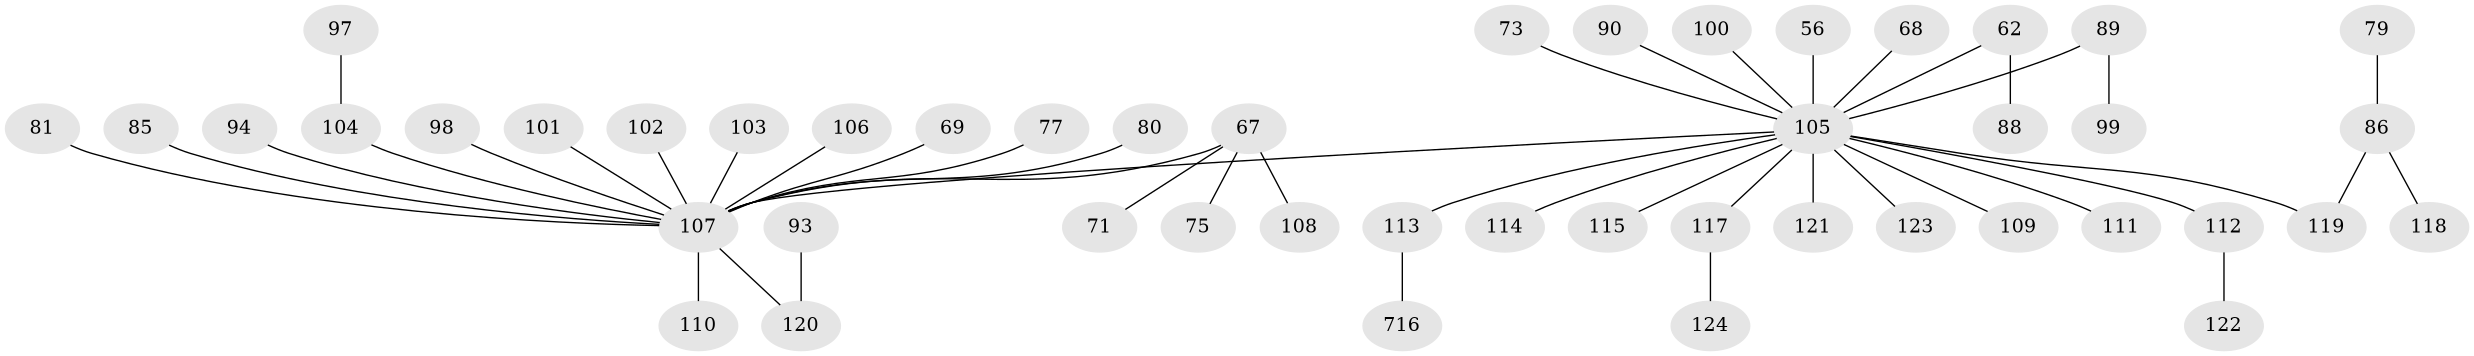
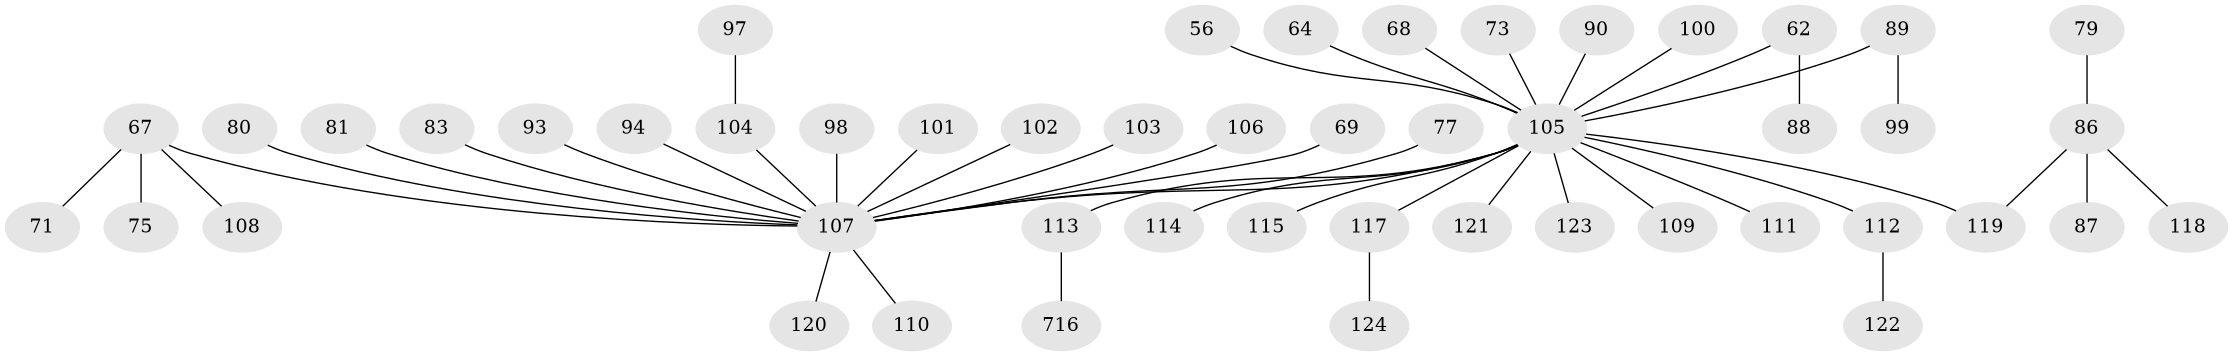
node "64": added
node "85": label "85" -> "83"
node "87": added
edge "93" -- "120": now "93" -- "107"
